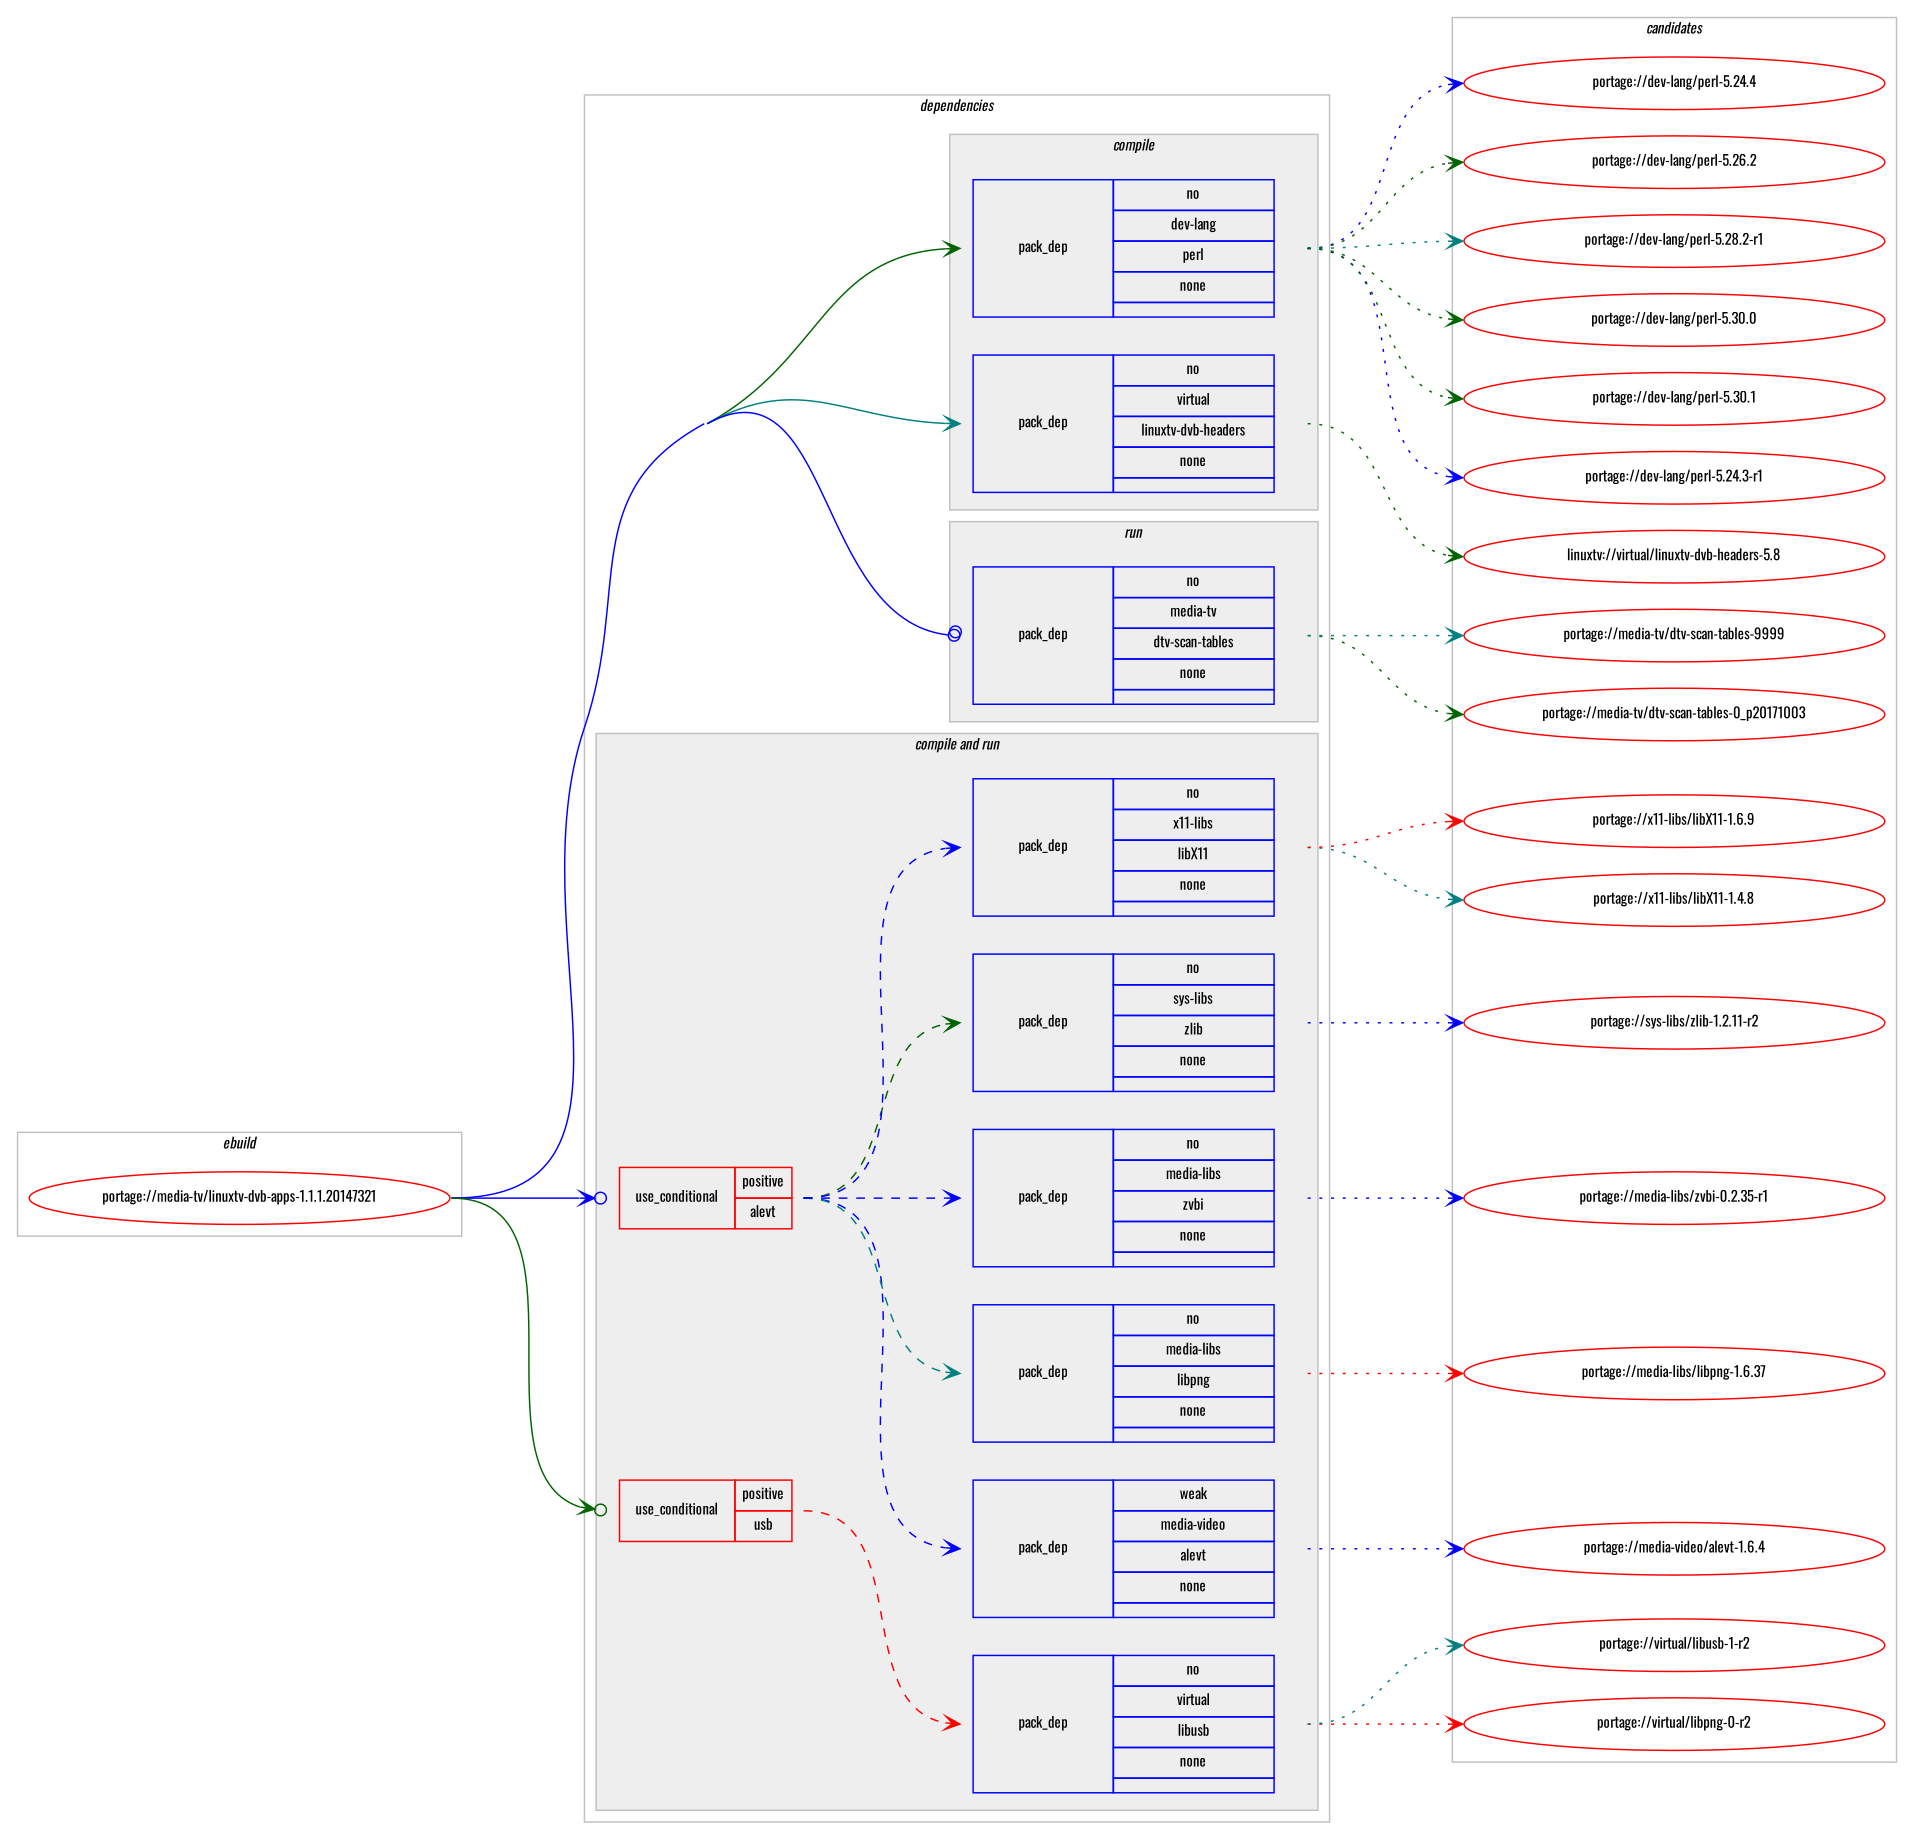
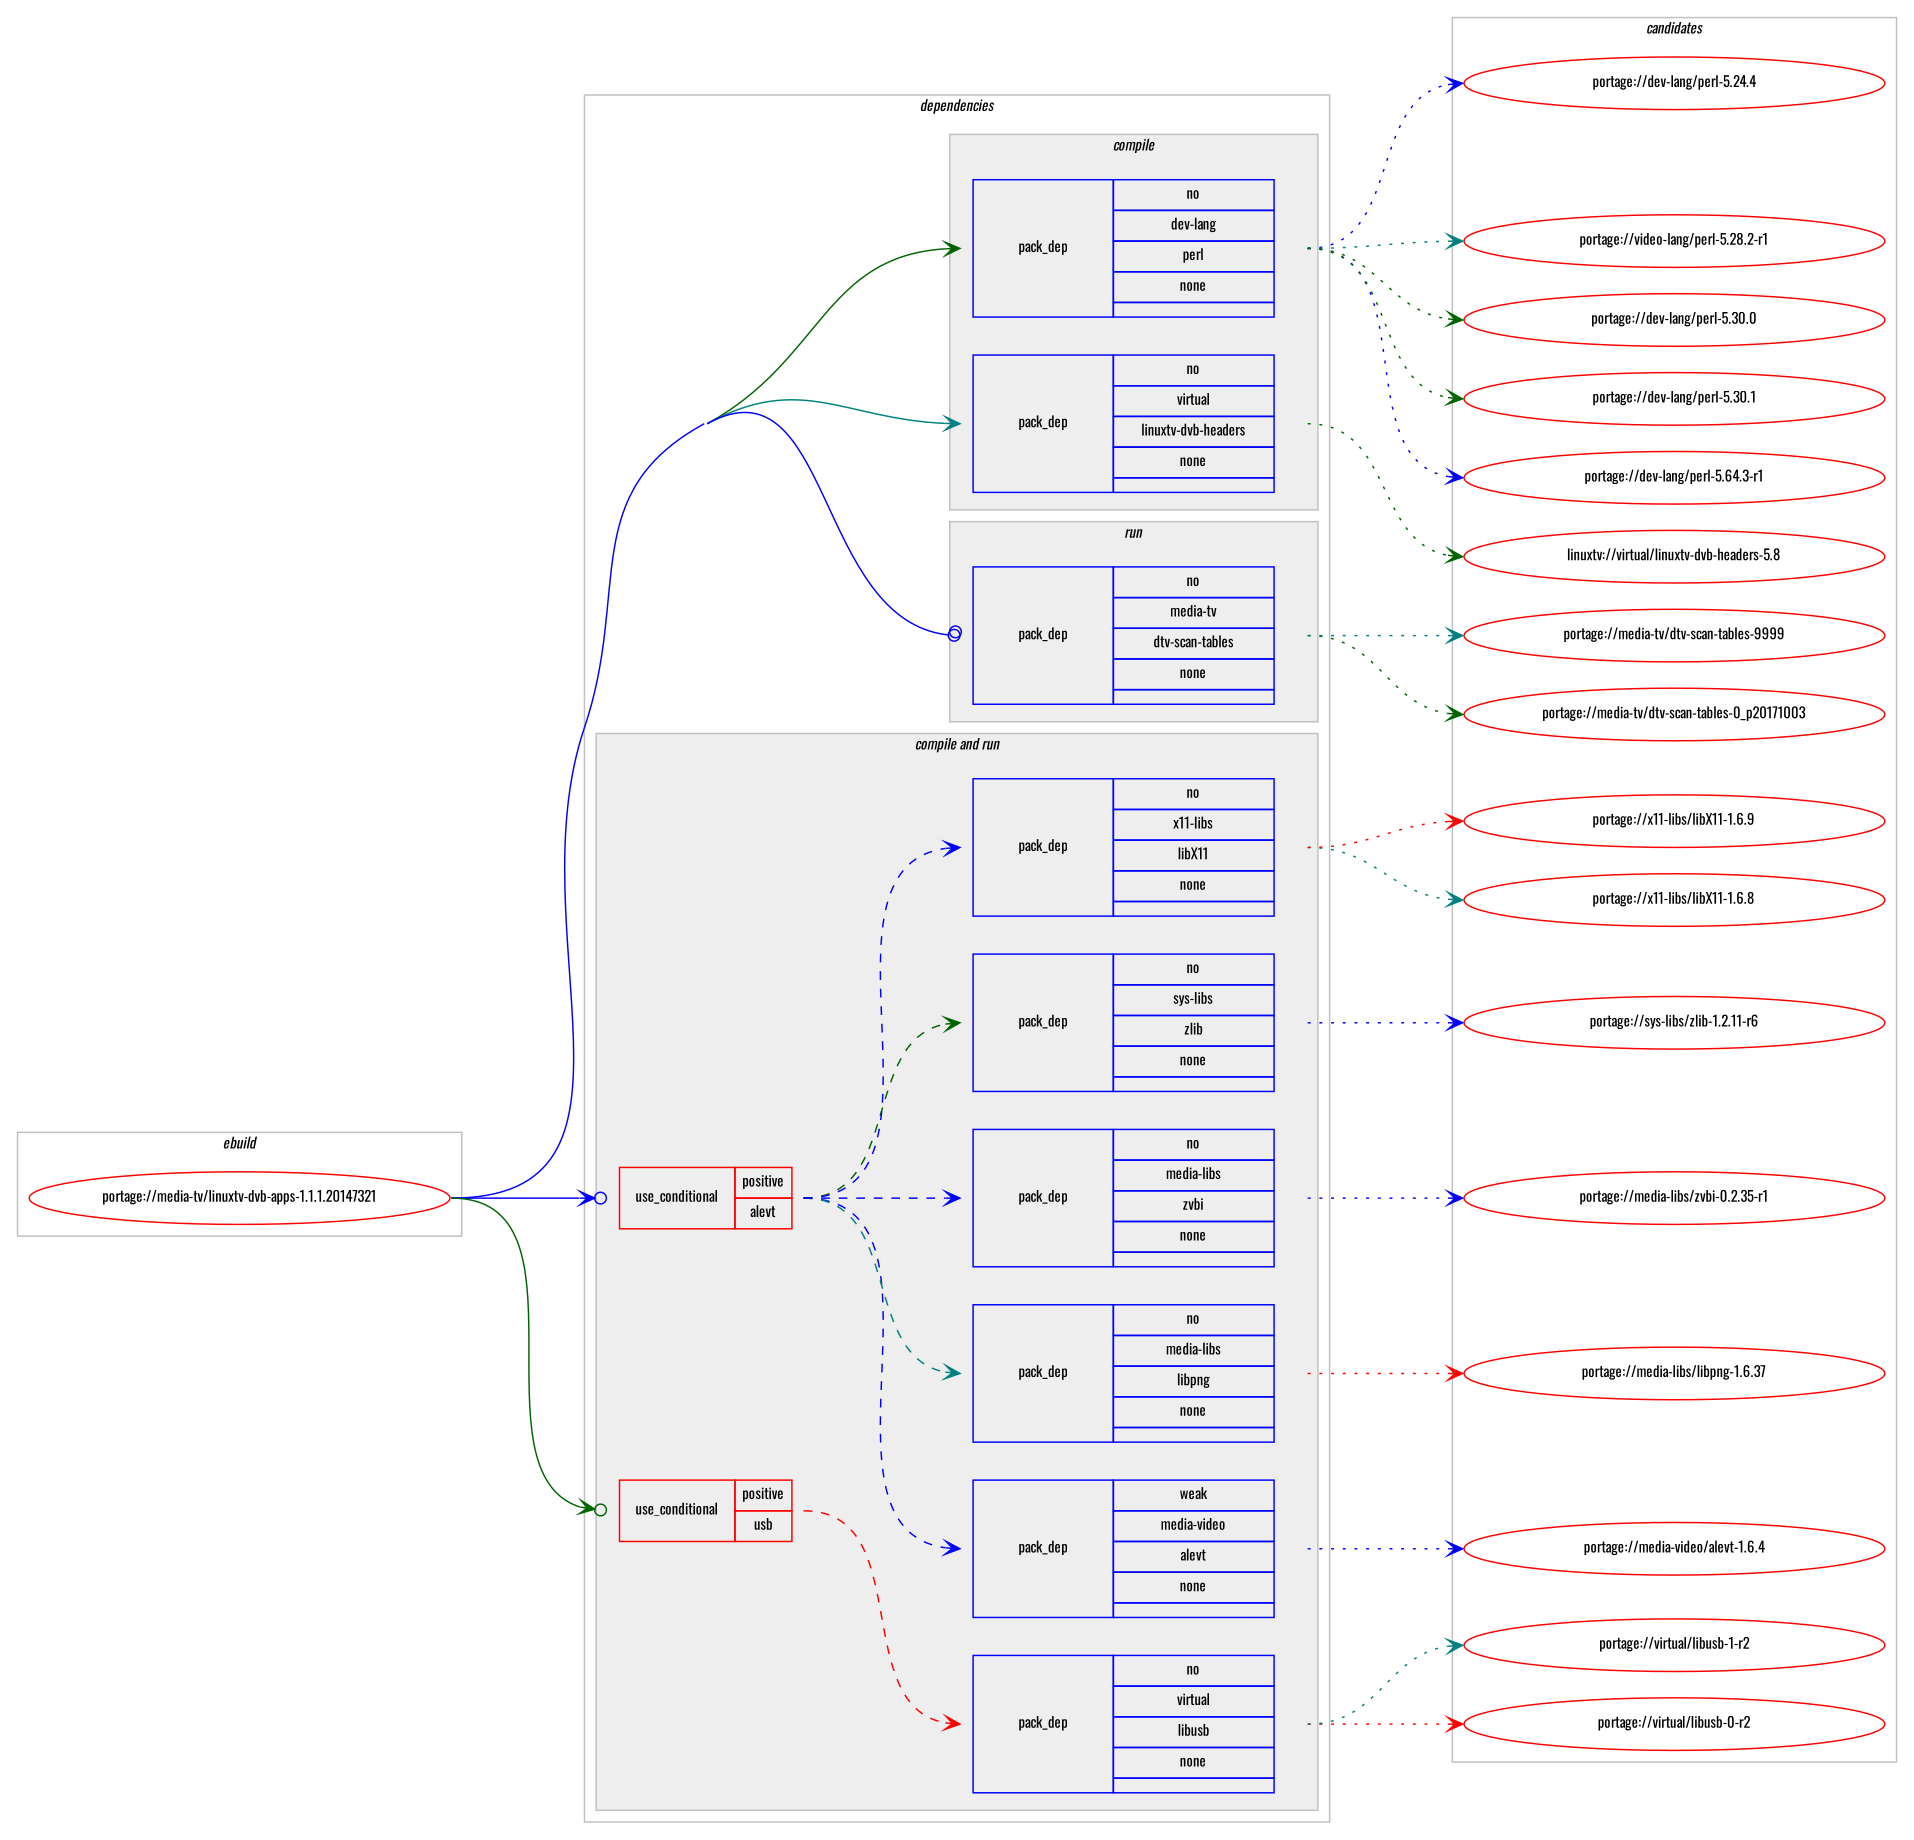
node "portage://dev-lang/perl-5.26.2": removed
node "portage://dev-lang/perl-5.28.2-r1": label "portage://dev-lang/perl-5.28.2-r1" -> "portage://video-lang/perl-5.28.2-r1"
node "portage://dev-lang/perl-5.24.3-r1": label "portage://dev-lang/perl-5.24.3-r1" -> "portage://dev-lang/perl-5.64.3-r1"
node "portage://x11-libs/libX11-1.4.8": label "portage://x11-libs/libX11-1.4.8" -> "portage://x11-libs/libX11-1.6.8"
node "portage://sys-libs/zlib-1.2.11-r2": label "portage://sys-libs/zlib-1.2.11-r2" -> "portage://sys-libs/zlib-1.2.11-r6"
node "portage://virtual/libpng-0-r2": label "portage://virtual/libpng-0-r2" -> "portage://virtual/libusb-0-r2"
